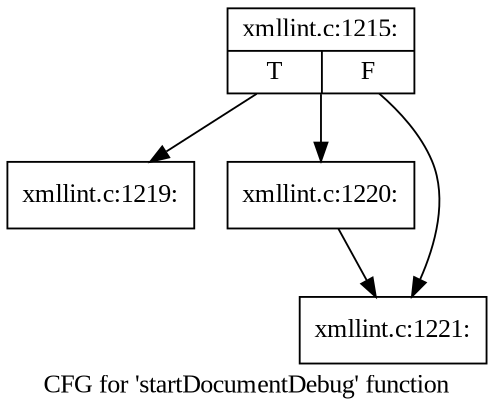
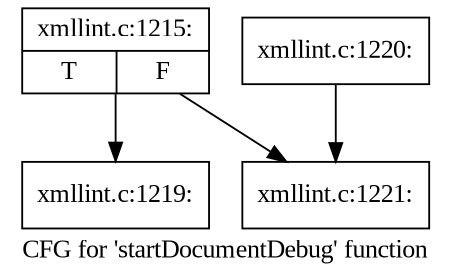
edge "xmllint.c:1215:" -> "xmllint.c:1220:": removed
